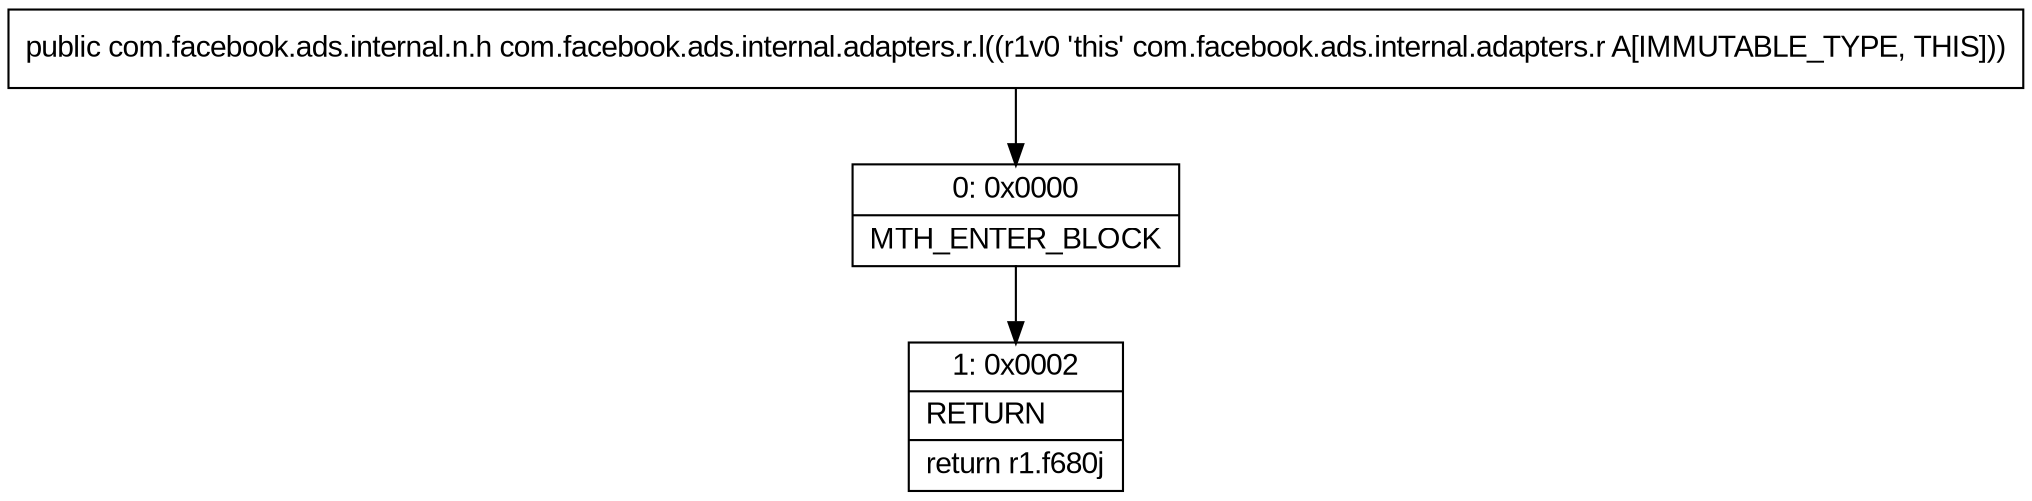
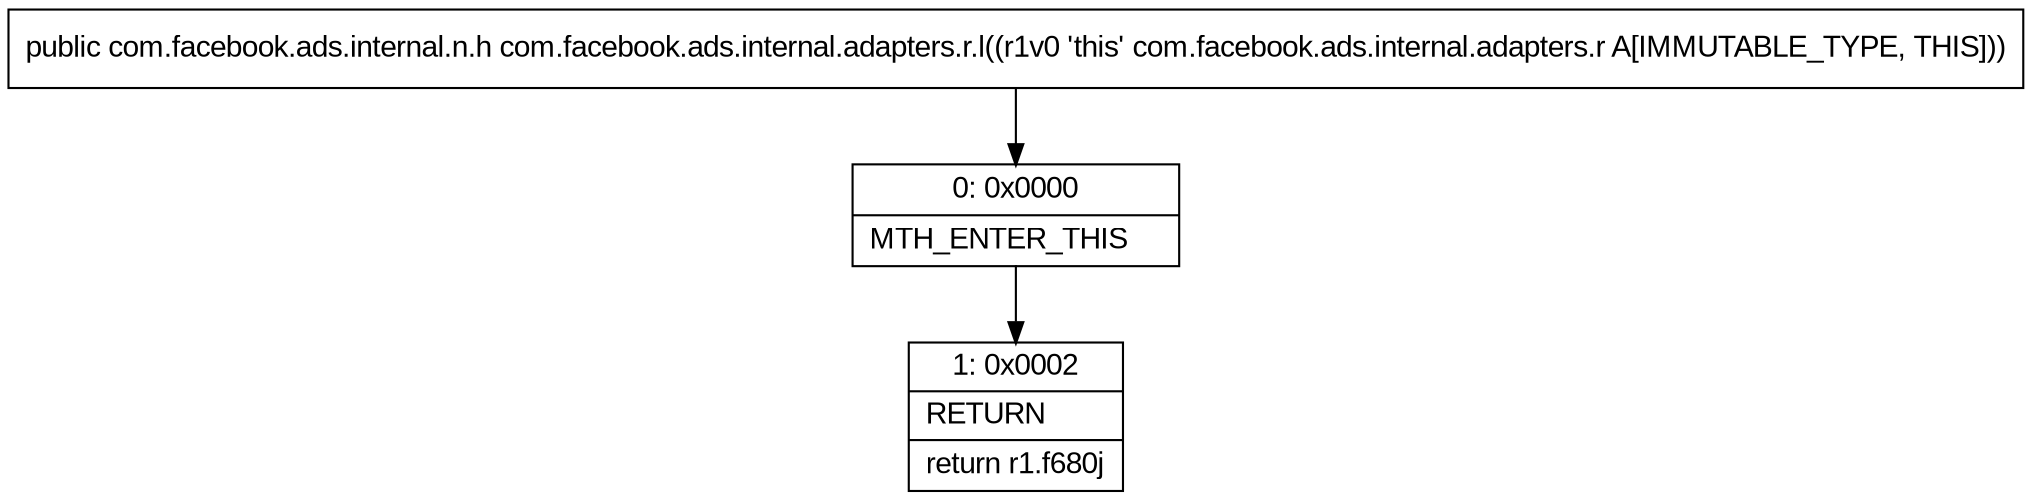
node "0: 0x0000": text "MTH_ENTER_BLOCK" -> "MTH_ENTER_THIS"
